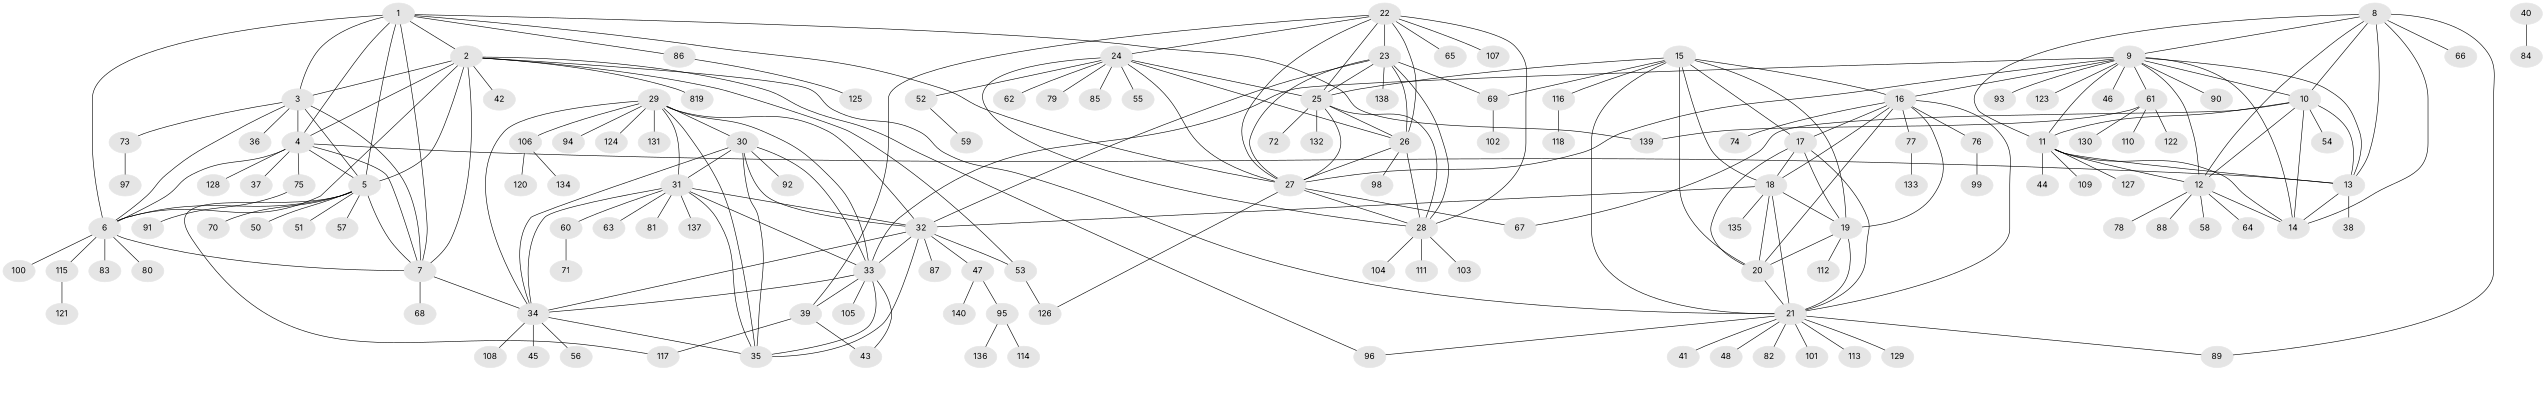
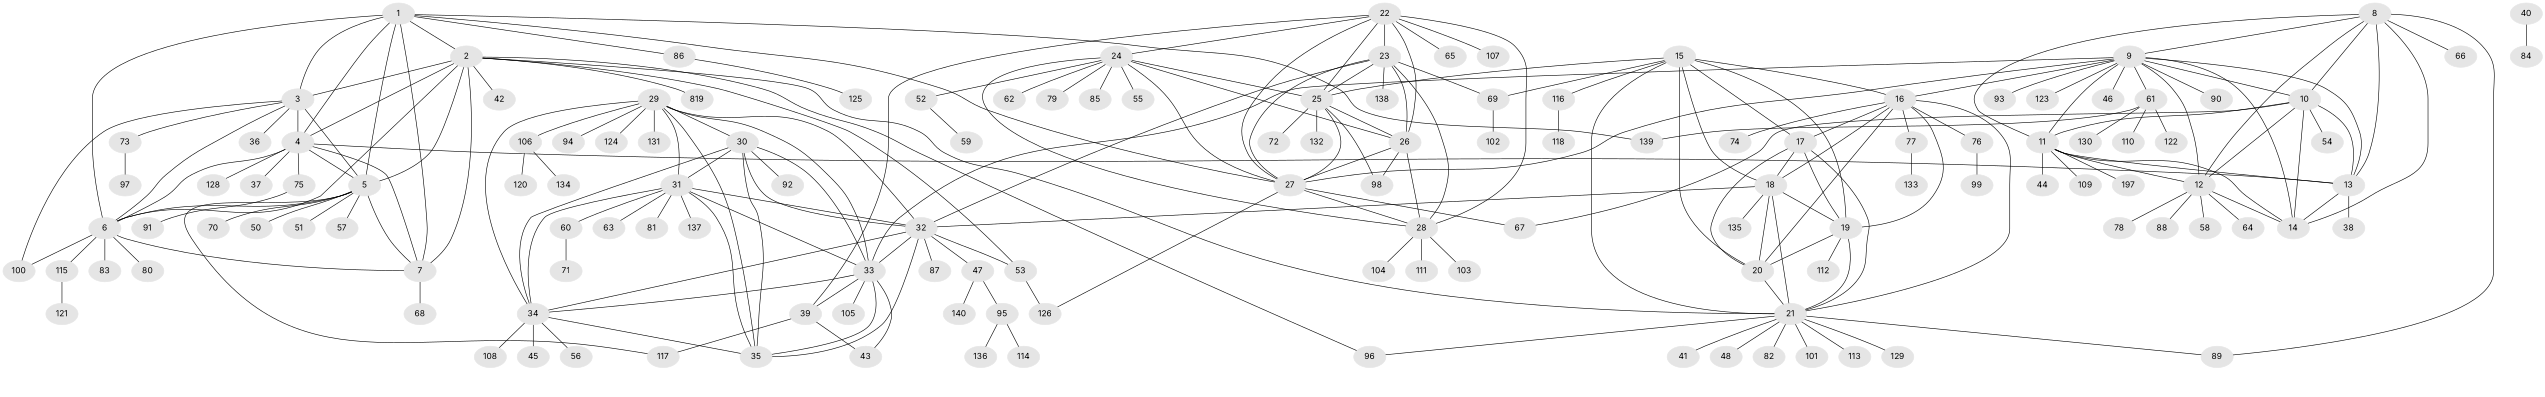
edge "25" -- "28": now "25" -- "98"
edge "3" -- "7": now "3" -- "100"
node "127": label "127" -> "197"
edge "7" -- "34": removed
